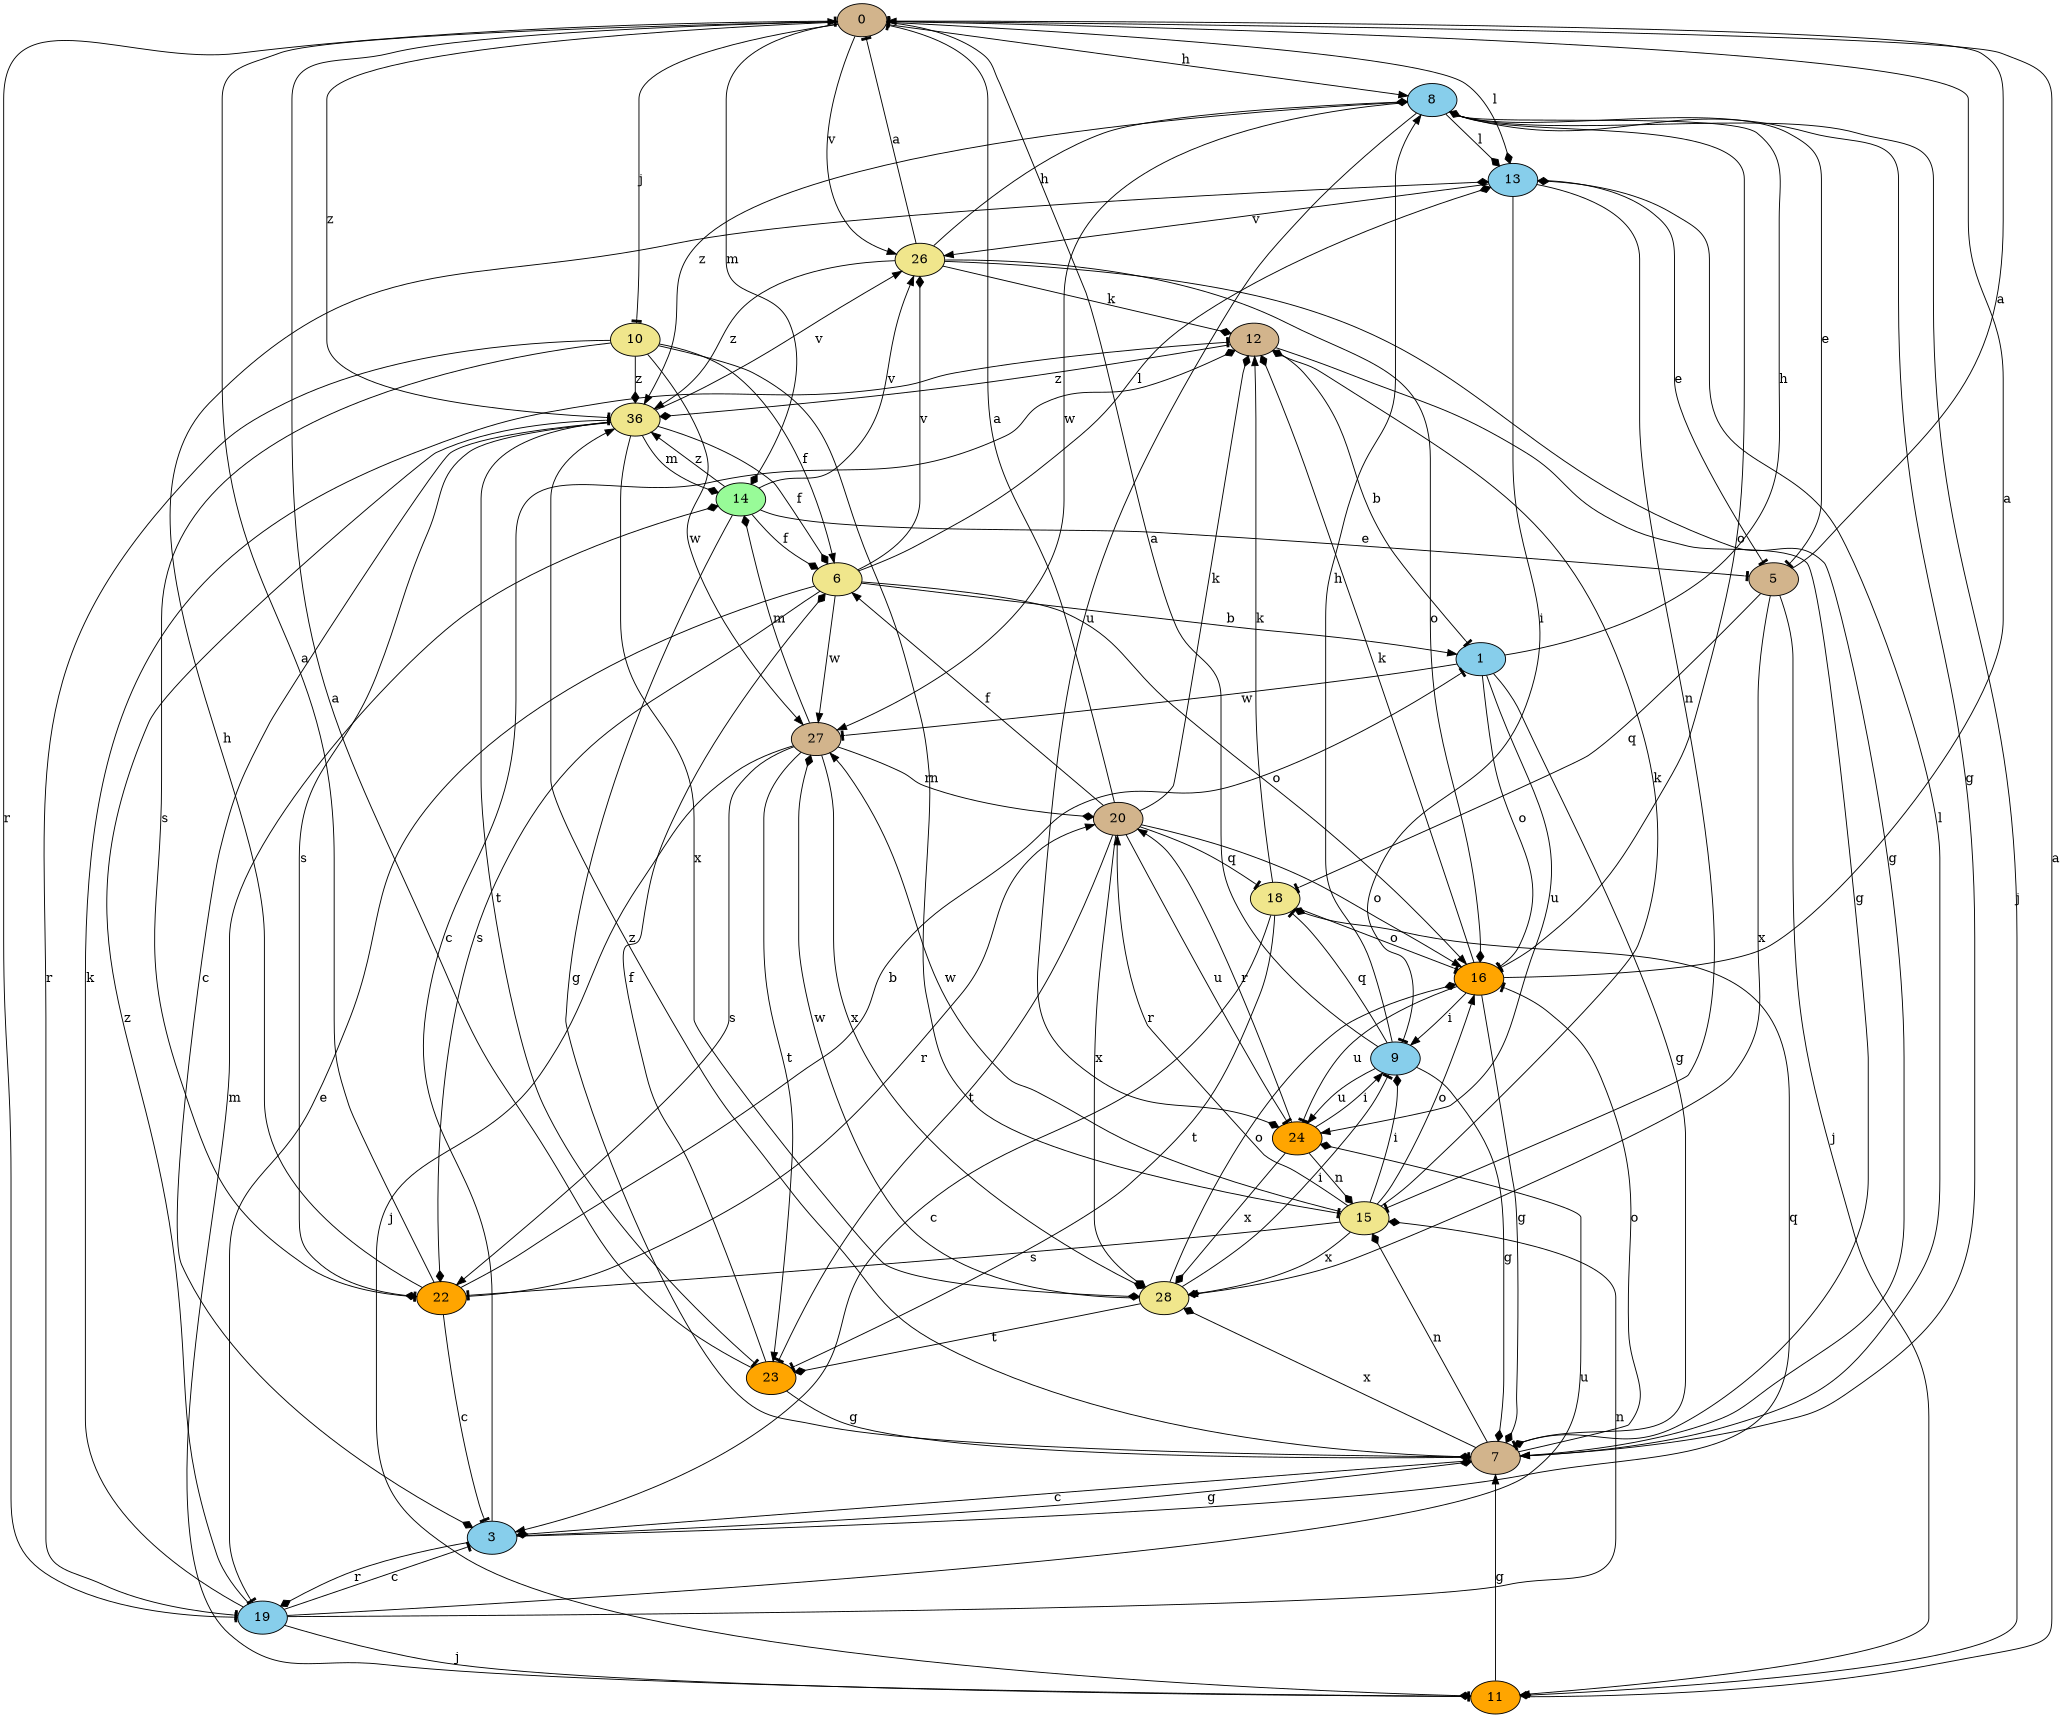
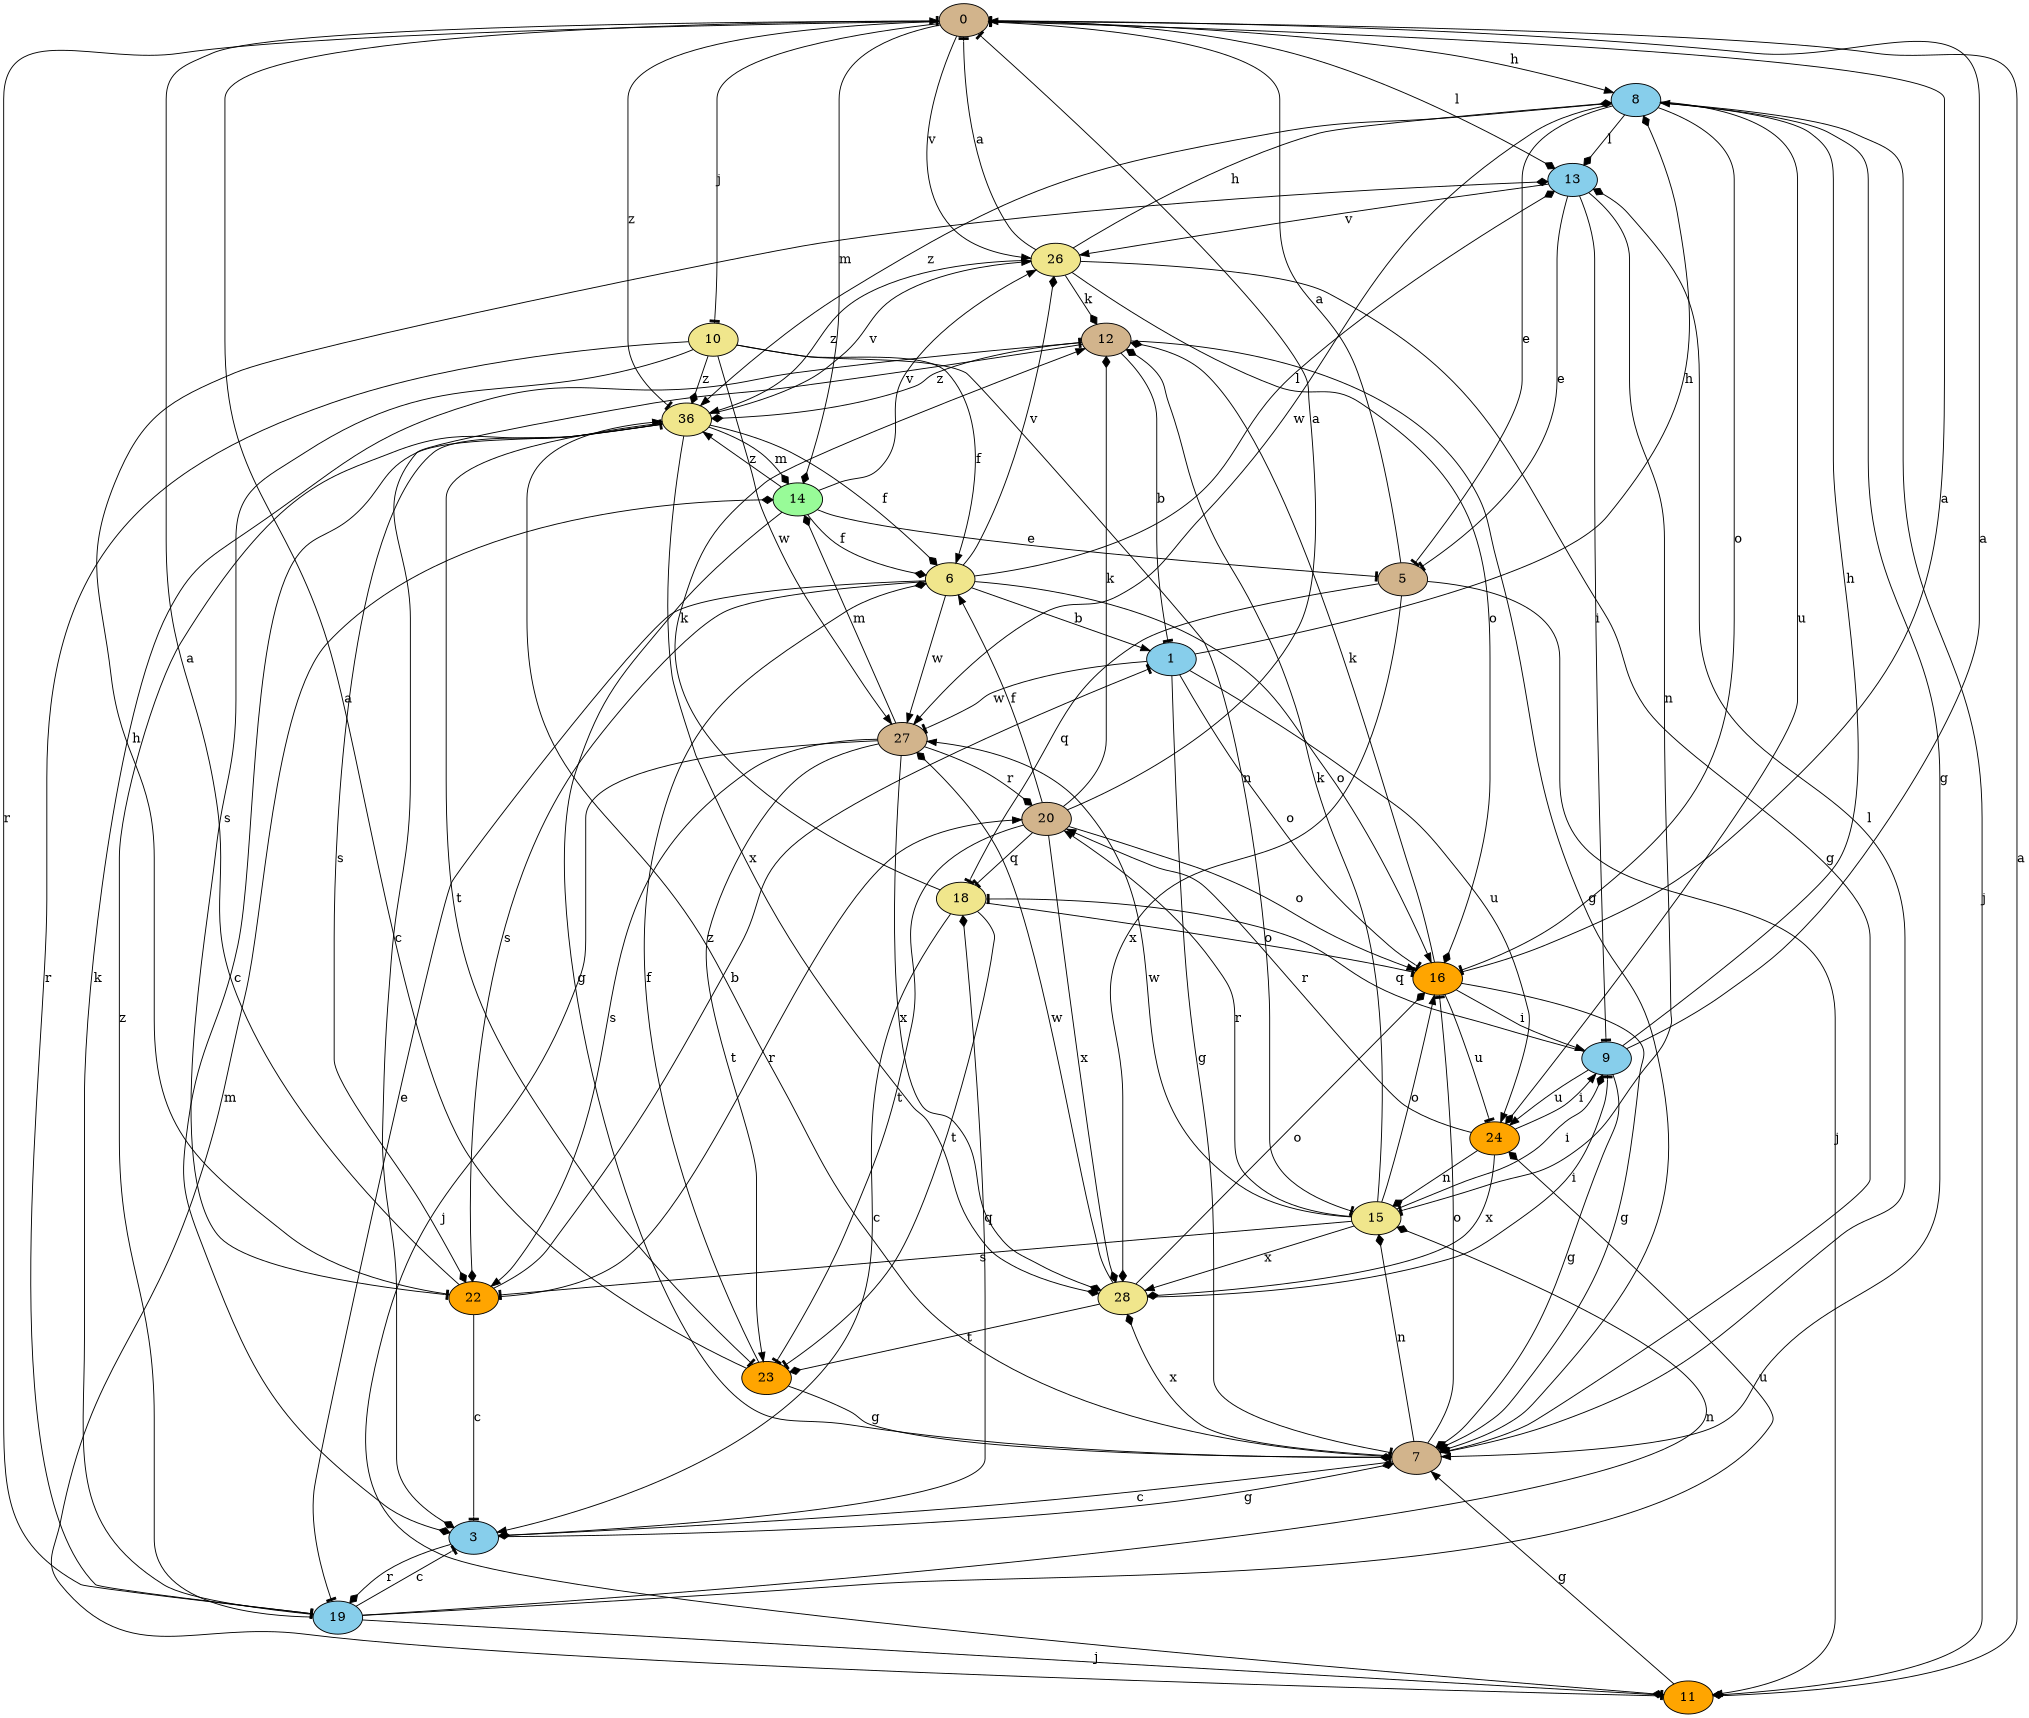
edge "3" -> "12": reversed
edge "20" -> "24": removed, label "u"
